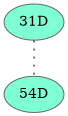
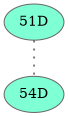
node "31D": label "31D" -> "51D"
